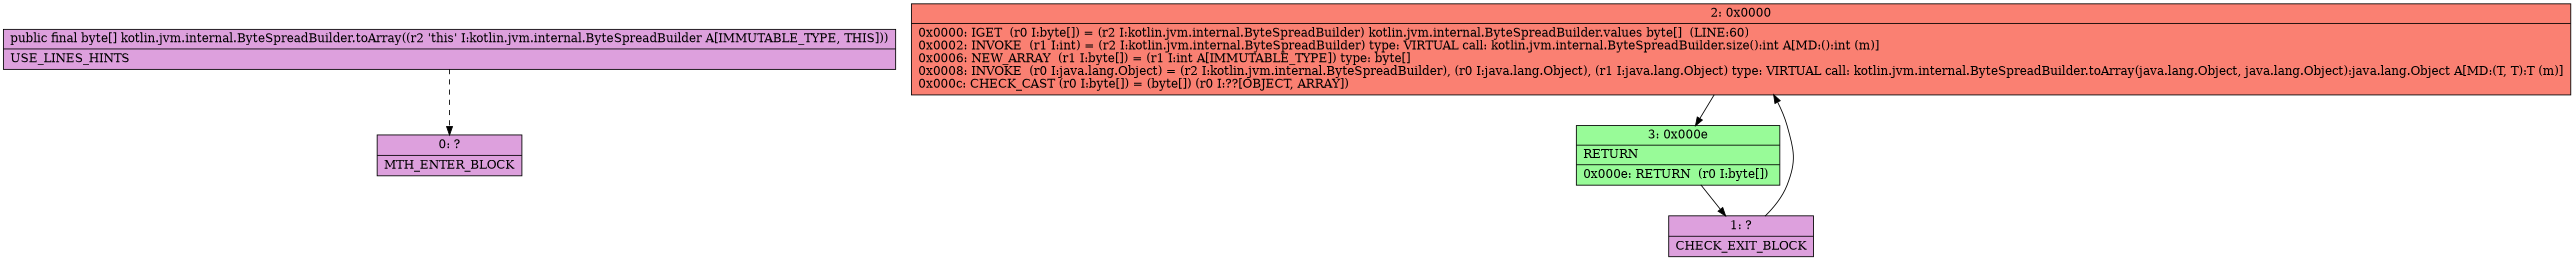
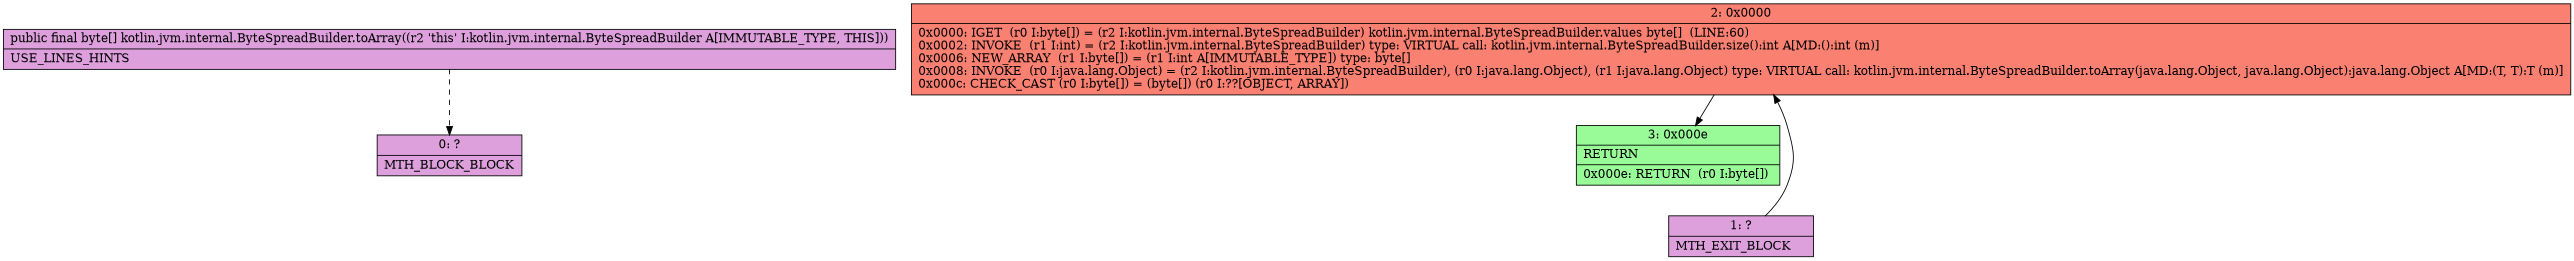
node "0: ?": text "MTH_ENTER_BLOCK" -> "MTH_BLOCK_BLOCK"
edge "3: 0x000e" -> "1: ?": removed
node "1: ?": text "CHECK_EXIT_BLOCK" -> "MTH_EXIT_BLOCK"
